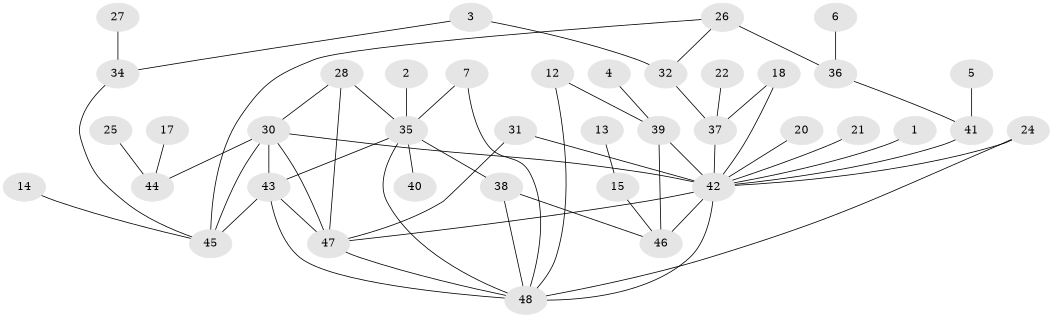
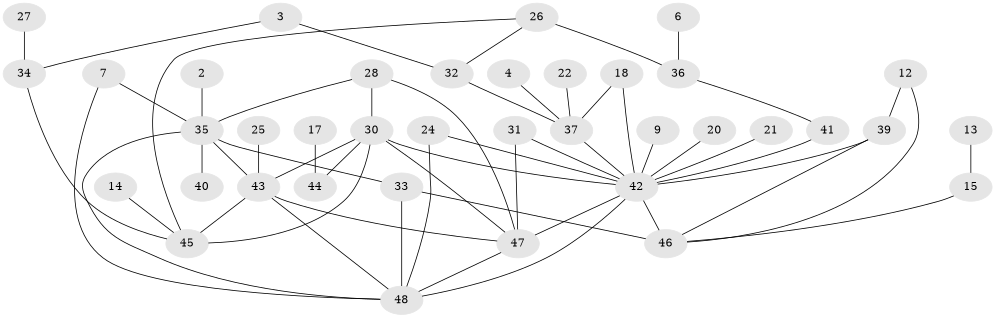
node "5": removed
edge "4" -- "39": now "4" -- "37"
node "1": label "1" -> "9"
edge "25" -- "44": now "25" -- "43"
node "38": label "38" -> "33"
edge "12" -- "48": now "12" -- "46"
